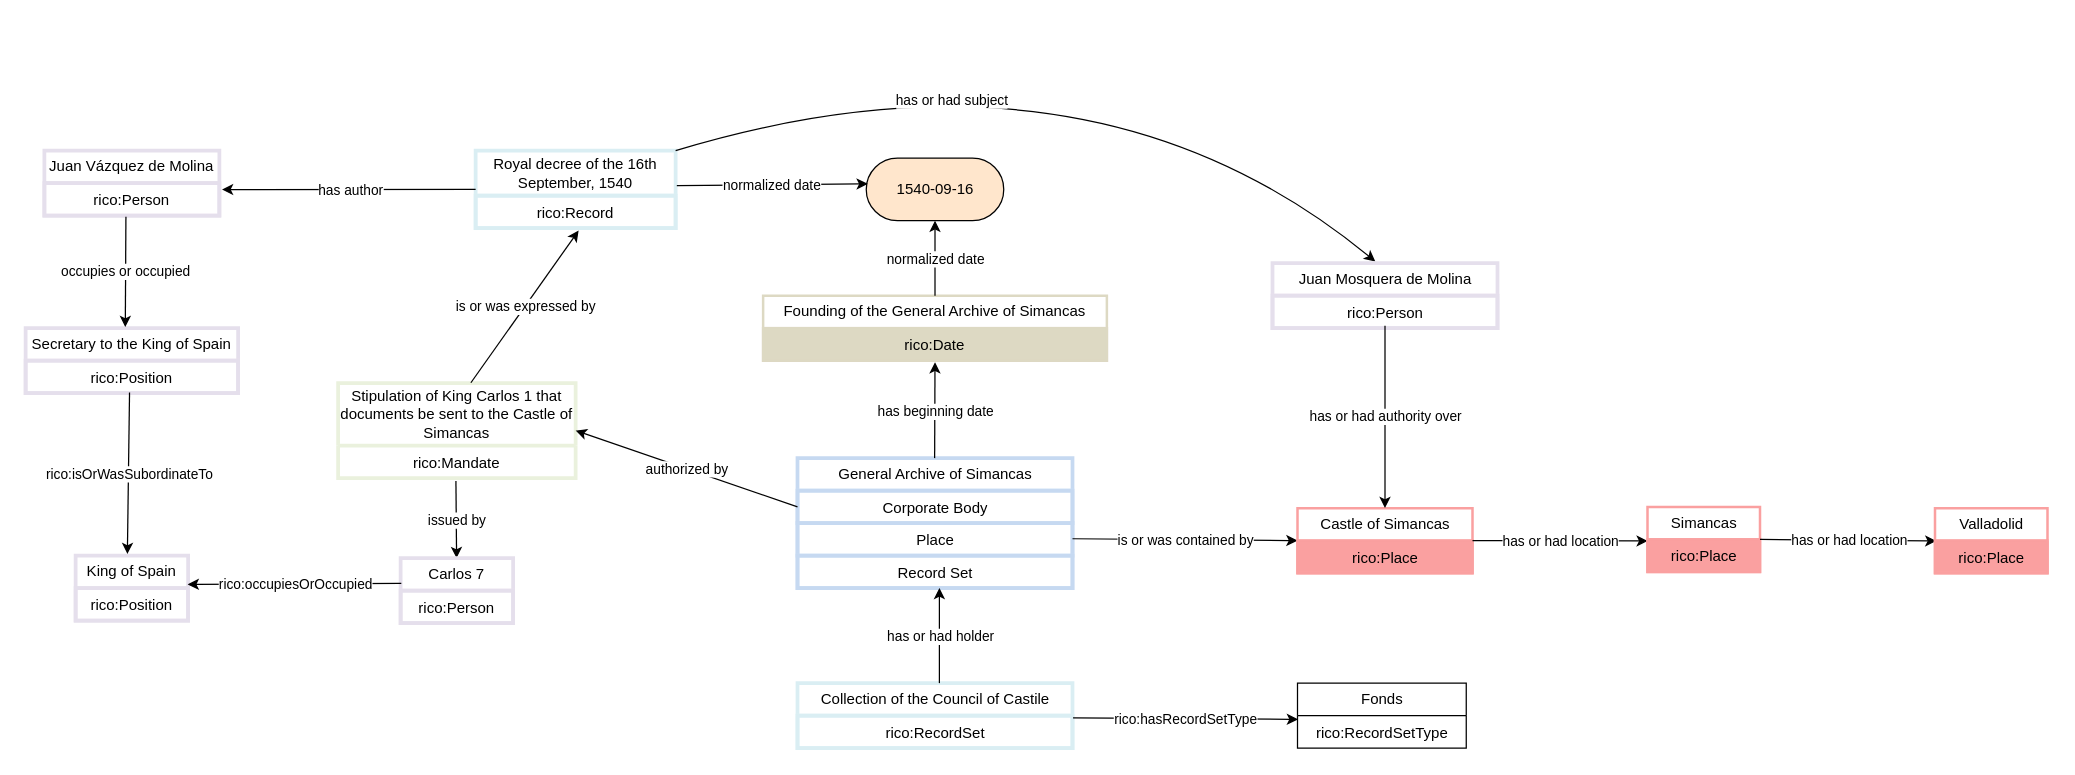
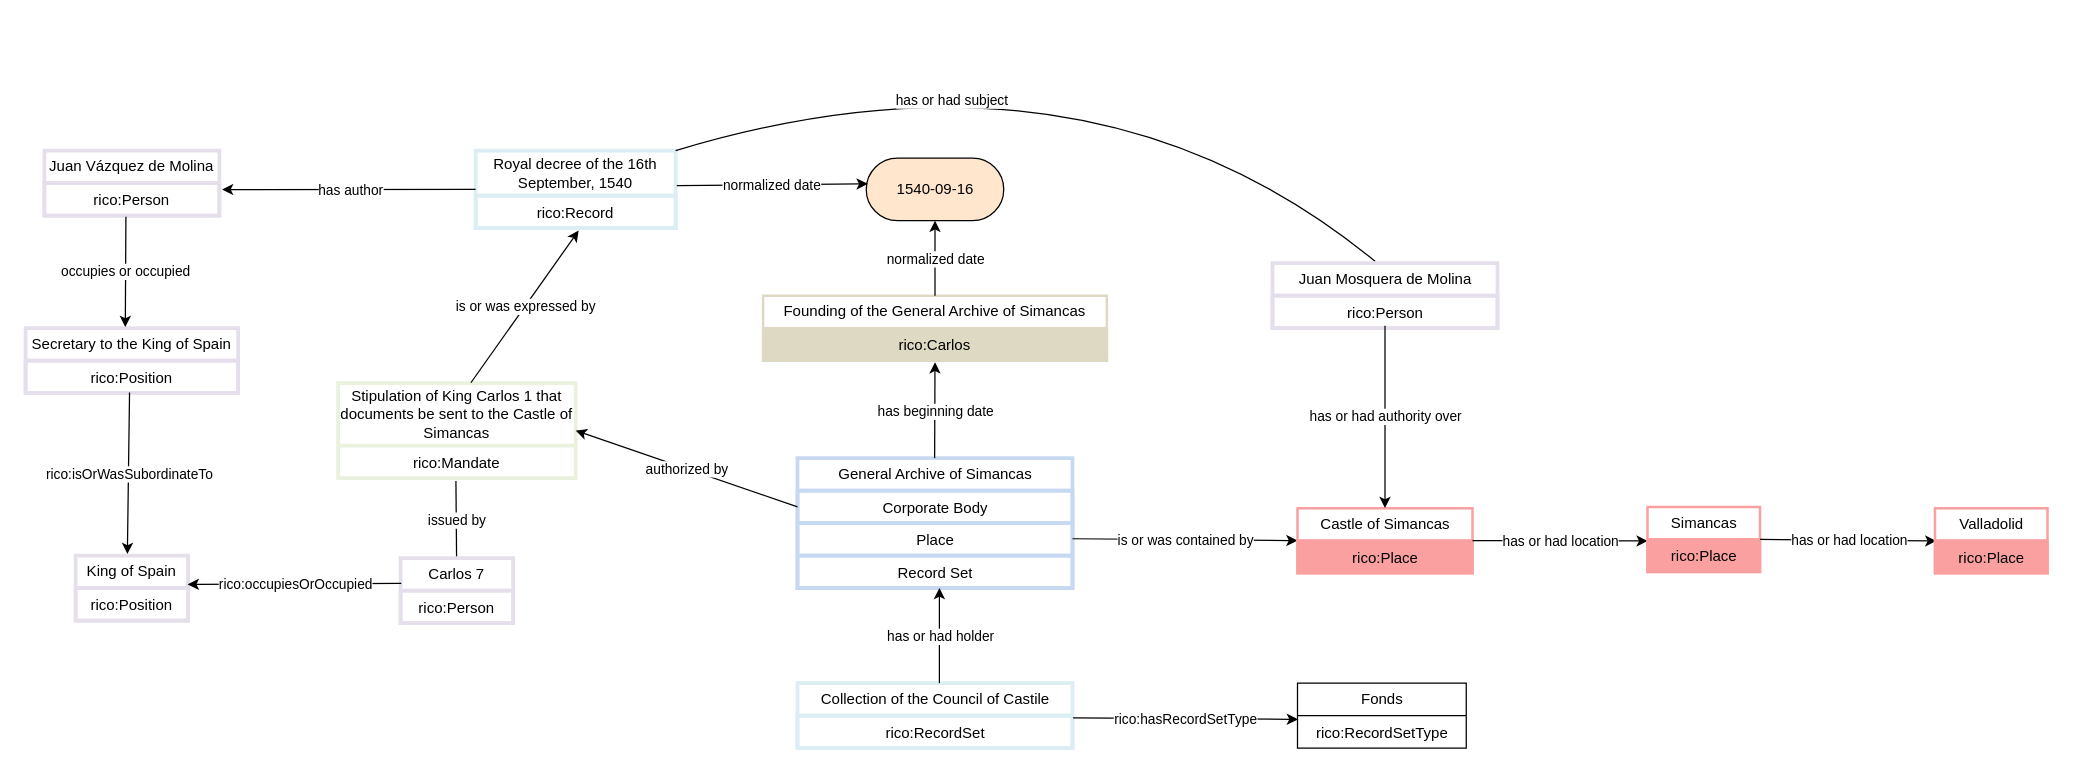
edge "Royal decree of the 16th September, 1540" -> "Juan Mosquera de Molina": arrowhead classic -> none
node "rico:Date": label "rico:Date" -> "rico:Carlos"
edge "rico:Mandate" -> "Carlos 7": arrowhead classic -> none
